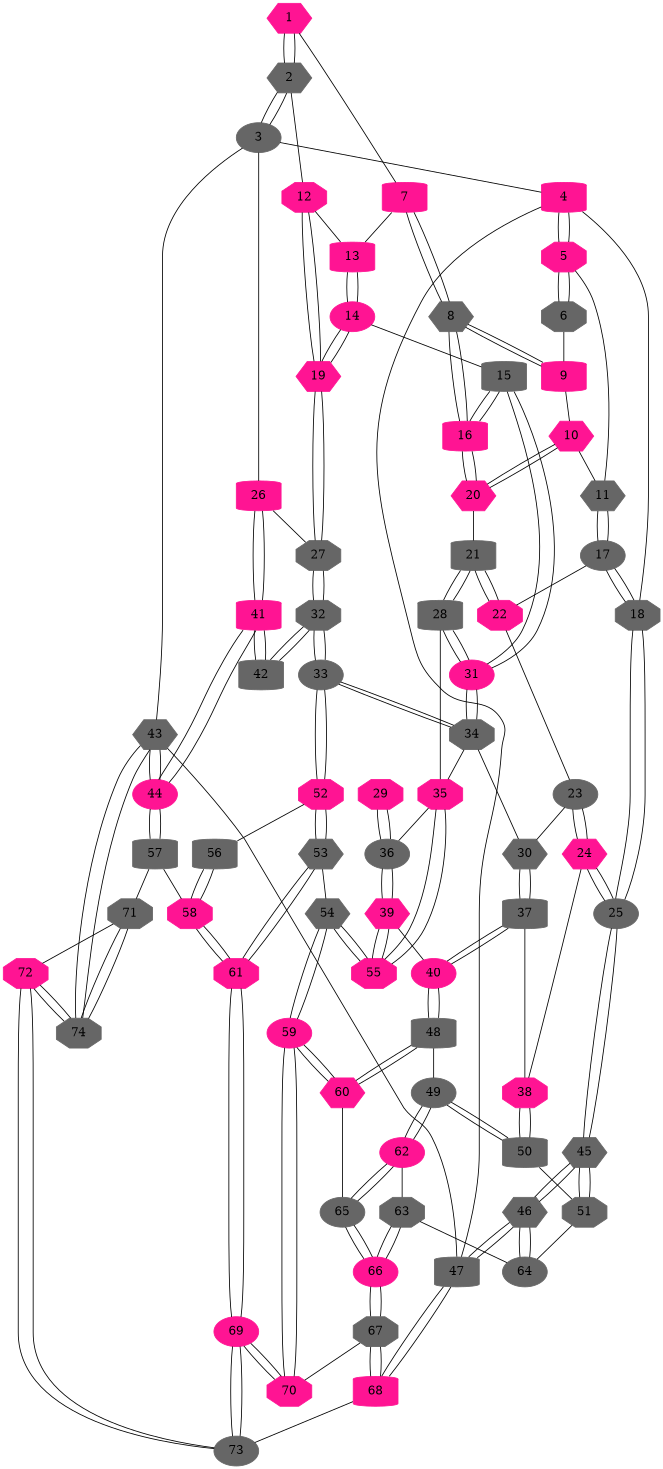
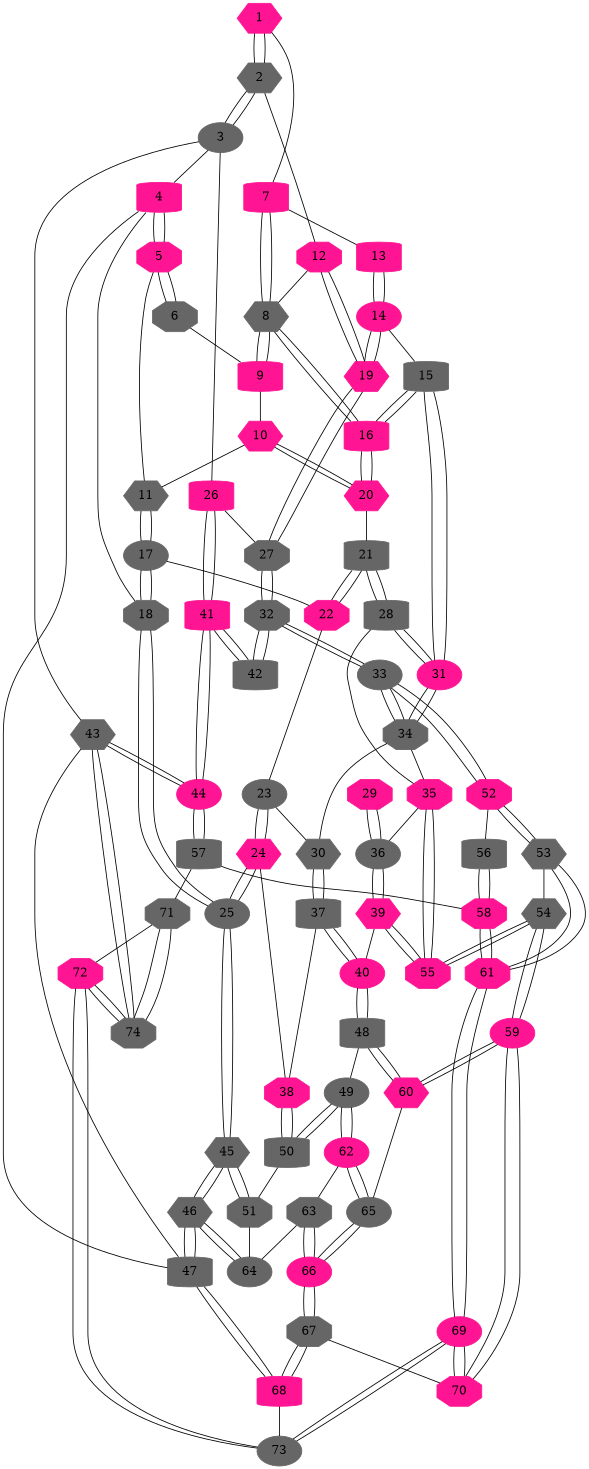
edge "12" -- "13": now "12" -- "8"
